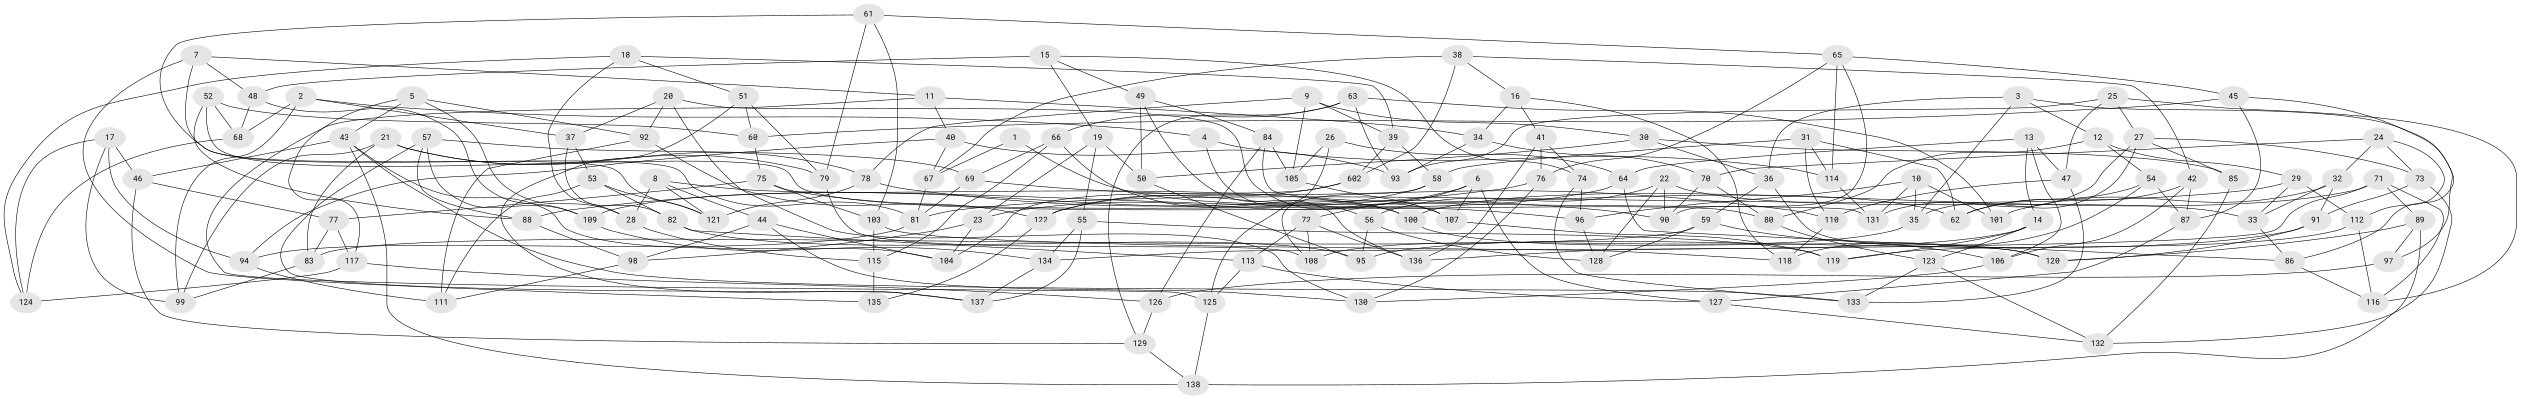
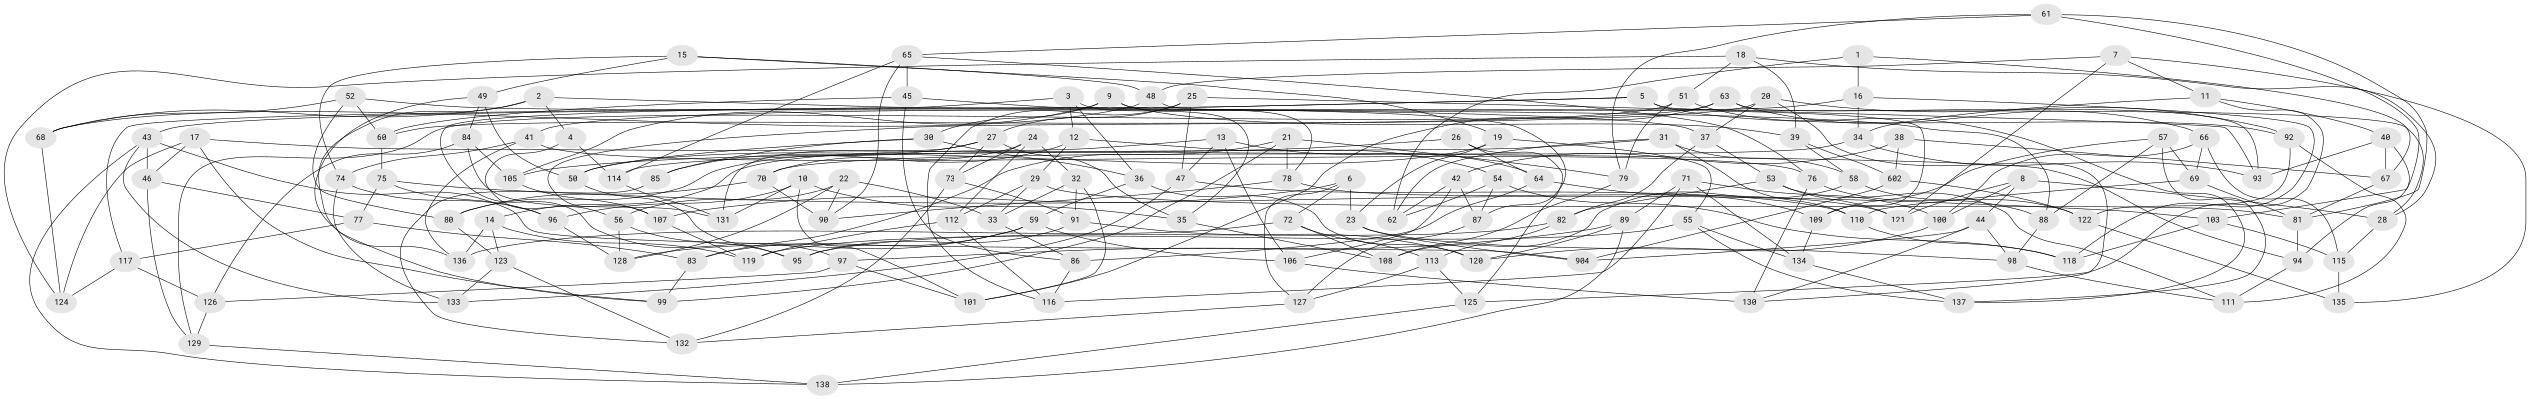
edge "38" -- "16": now "1" -- "16"
node "104": label "104" -> "904"
edge "97" -- "101": added
